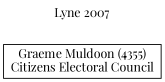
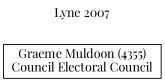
node "Graeme Muldoon (4355) Citizens Electoral Council": label "Graeme Muldoon (4355) Citizens Electoral Council" -> "Graeme Muldoon (4355) Council Electoral Council"
